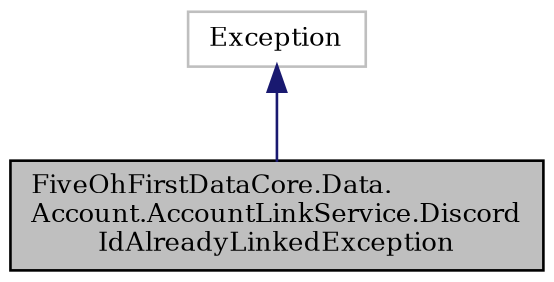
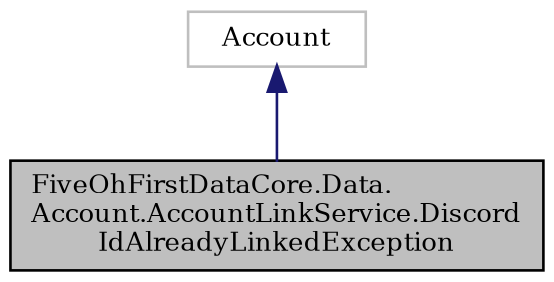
node "Exception": label "Exception" -> "Account"
